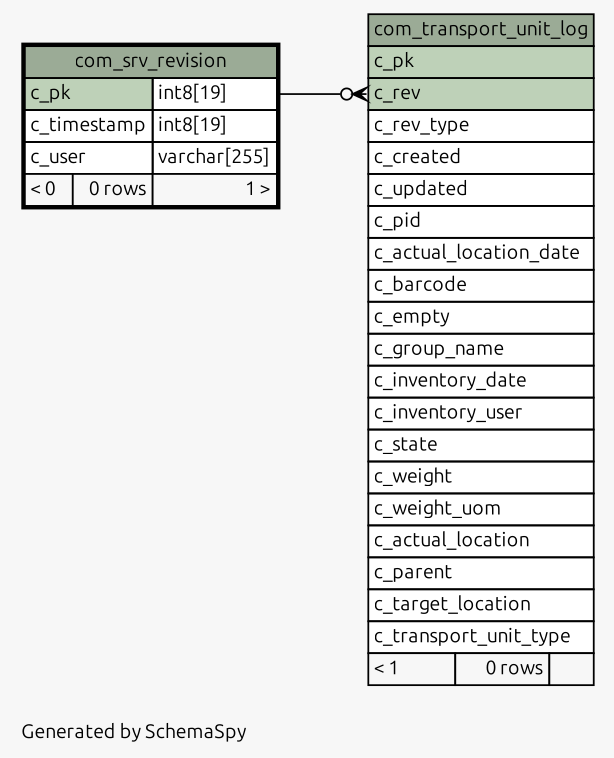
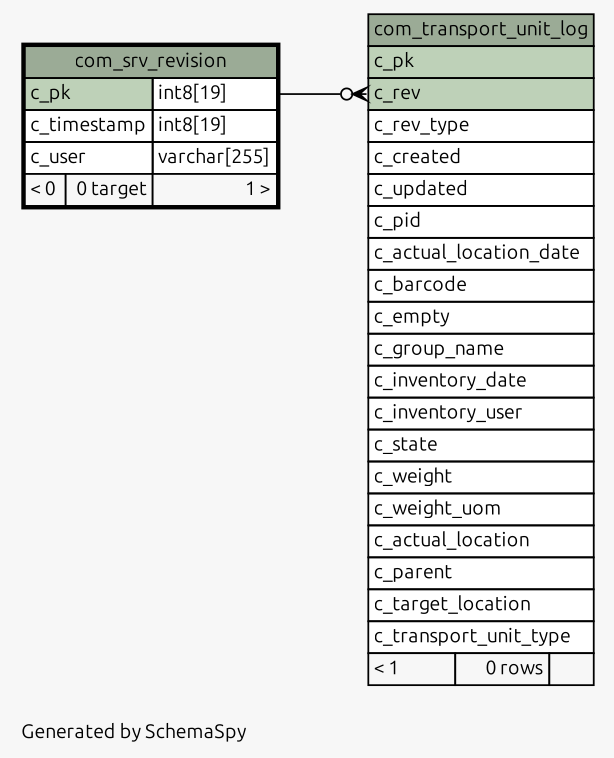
node "com_srv_revision": text "0 rows" -> "0 target"
